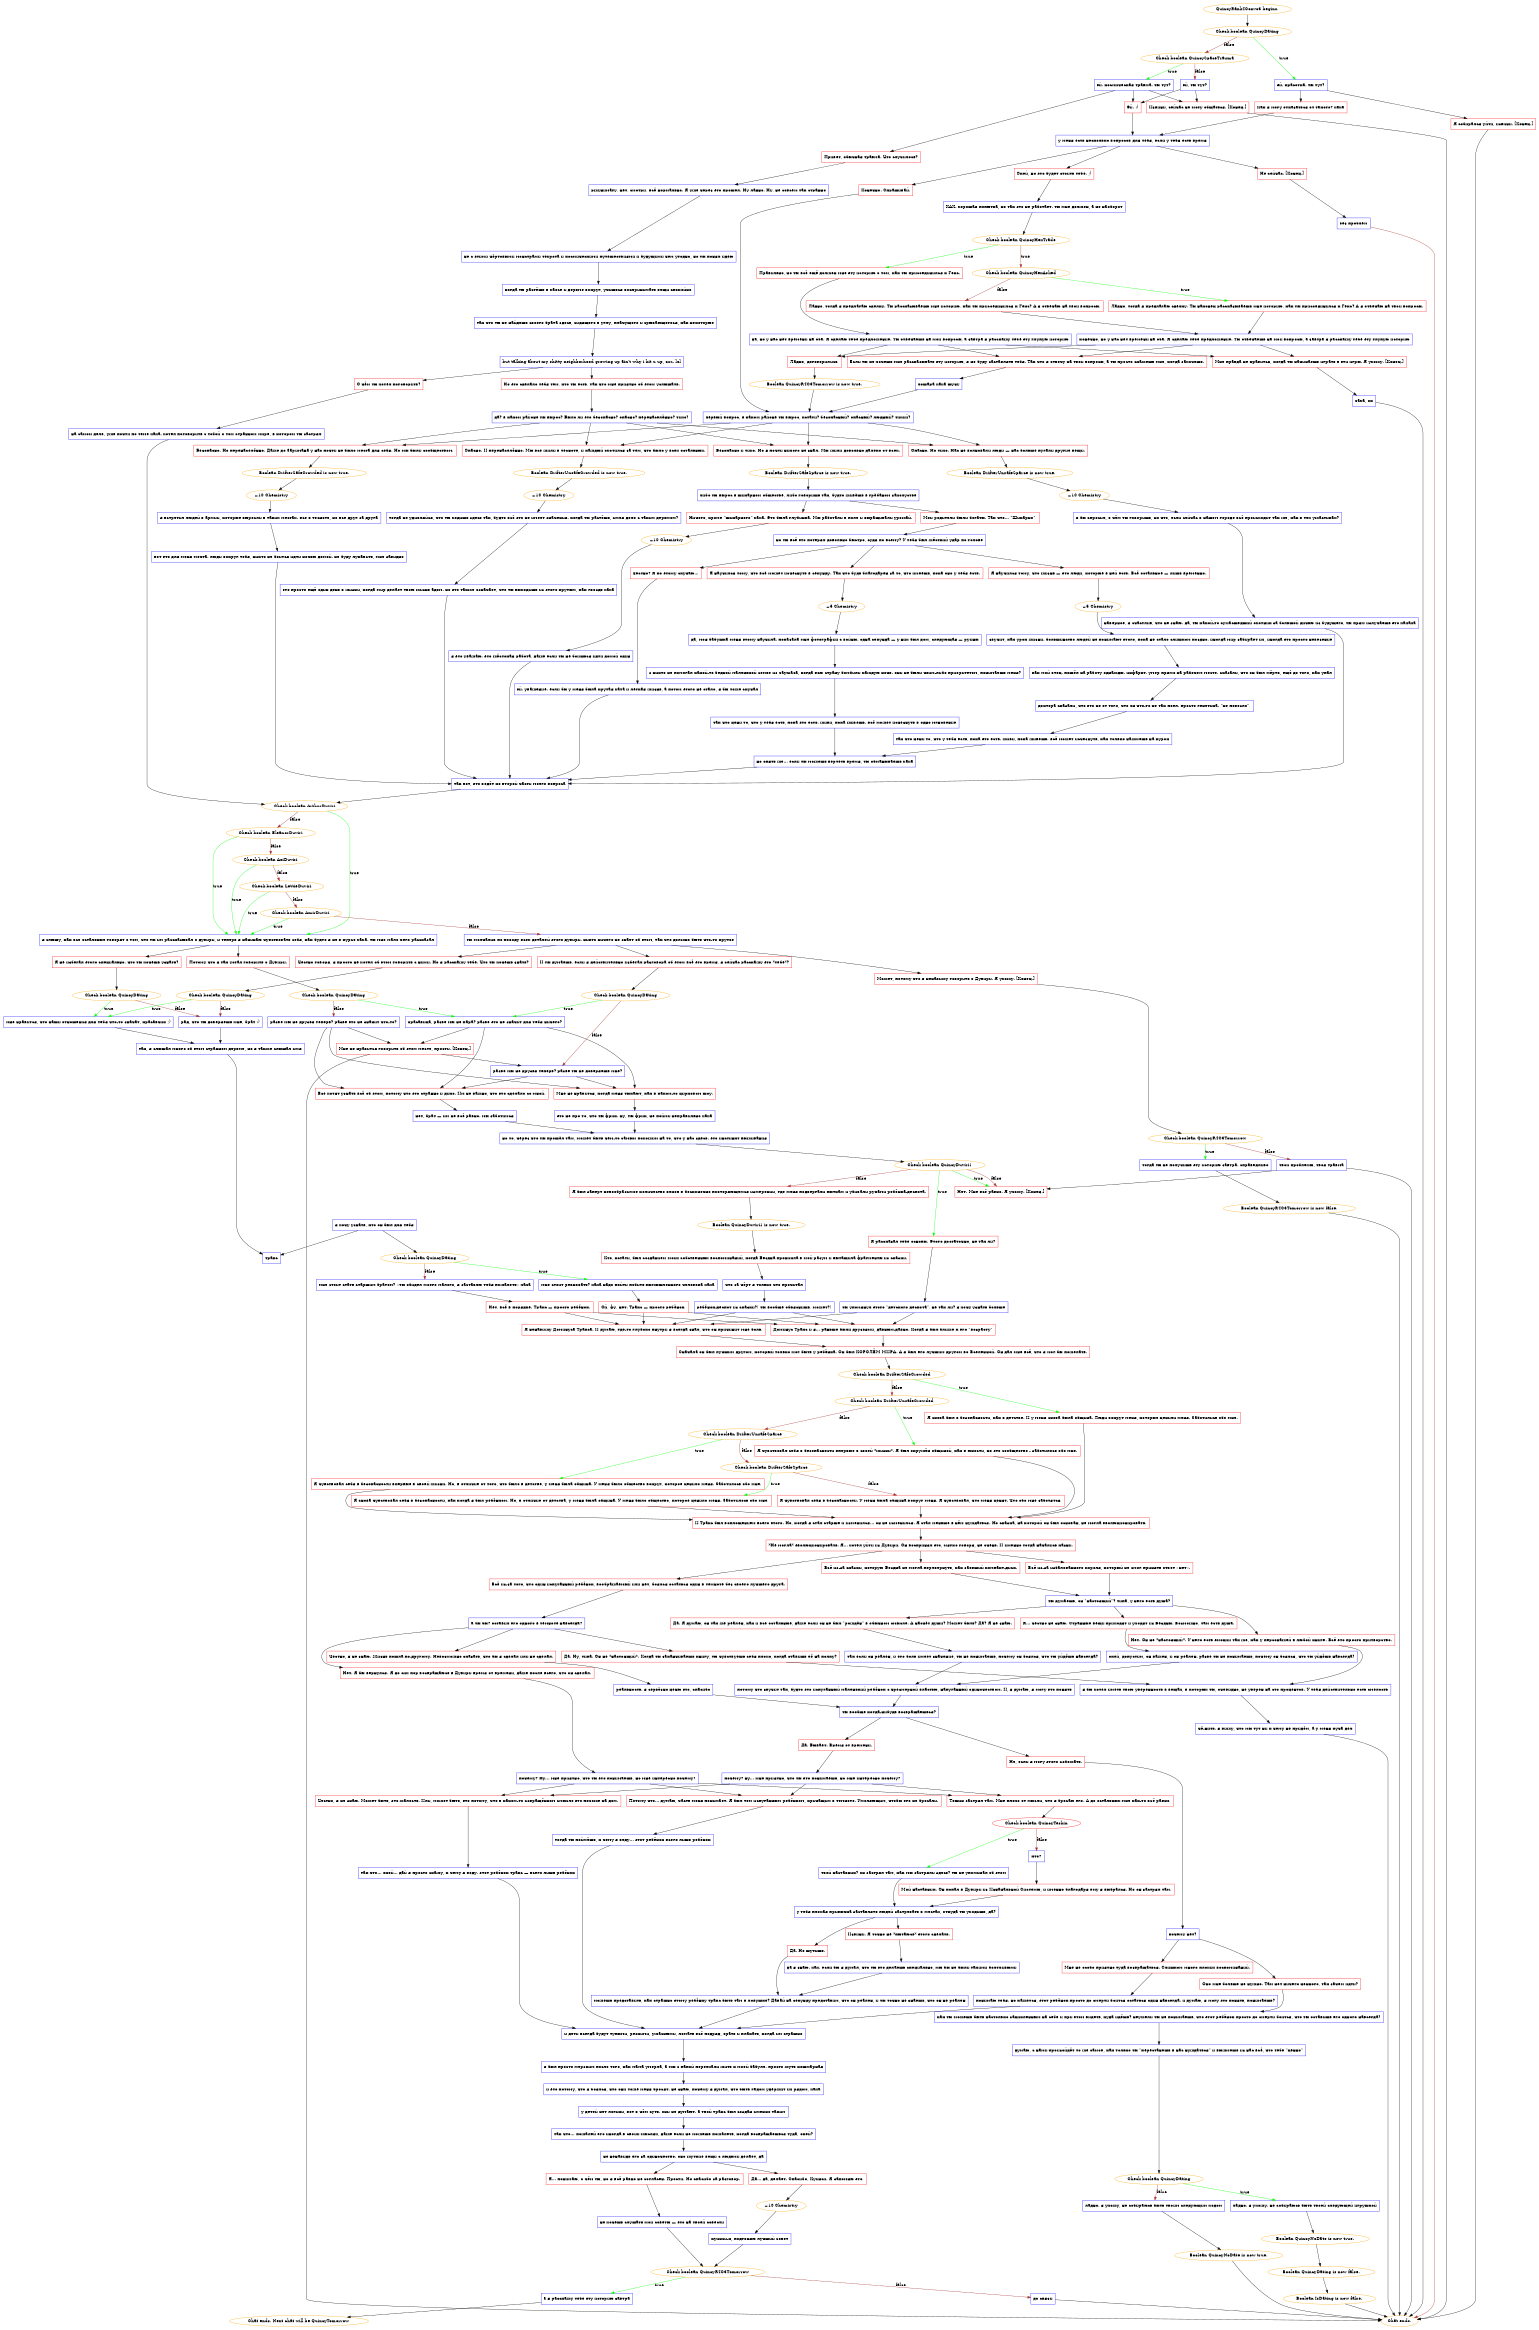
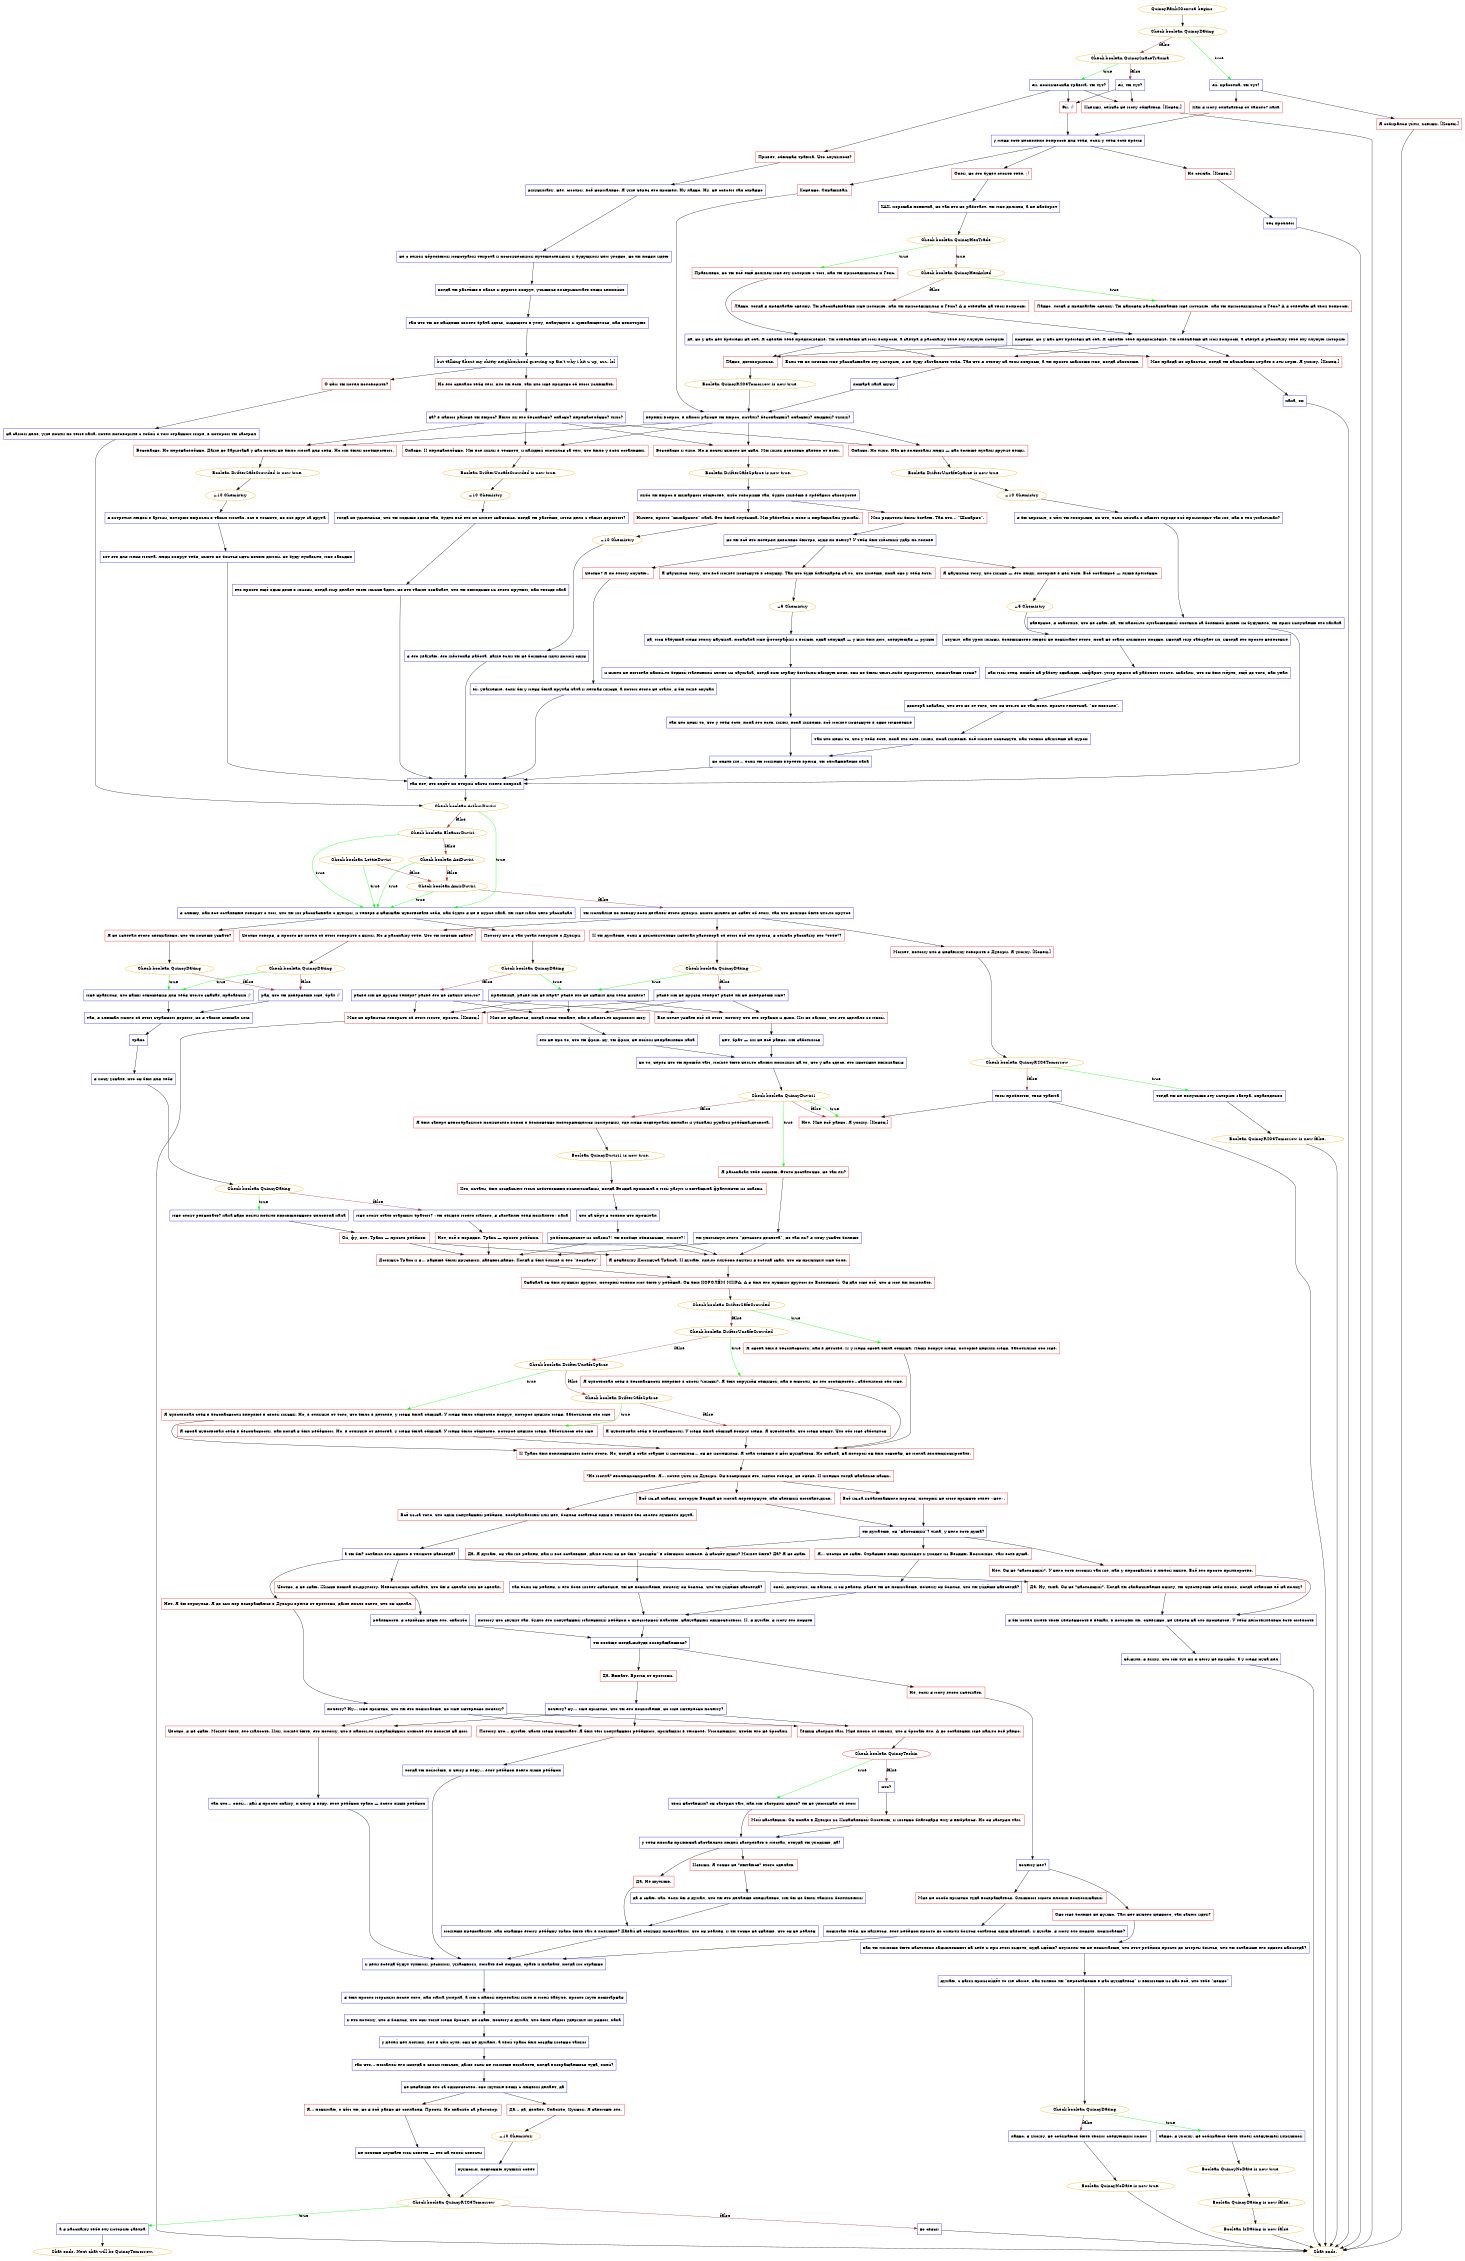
edge "Check boolean AoiDuviri" -> "Check boolean LettieDuviri": now "Check boolean AoiDuviri" -> "Check boolean AmirDuviri"
edge "Мне не нравится говорить об этом месте, прости. [Конец.]" -> "разве мы не друзья теперь? разве ты не доверяешь мне?": reversed
edge "я хочу узнать, кто он был для тебя" -> "тракс": reversed
edge "без проблем" -> "Chat ends.": color brown -> black
